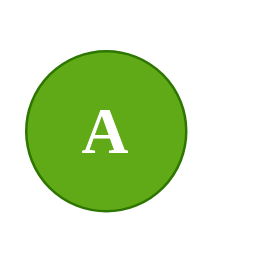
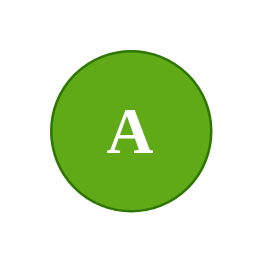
node "A": moved (106, 131) -> (131, 131)
